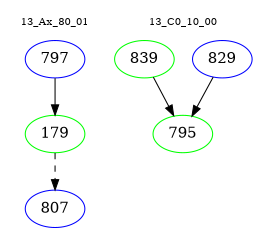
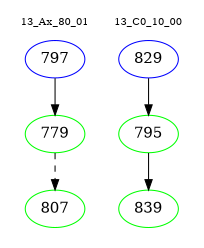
edge "839" -> "795": reversed
node "179": label "179" -> "779"
node "807": color blue -> green
